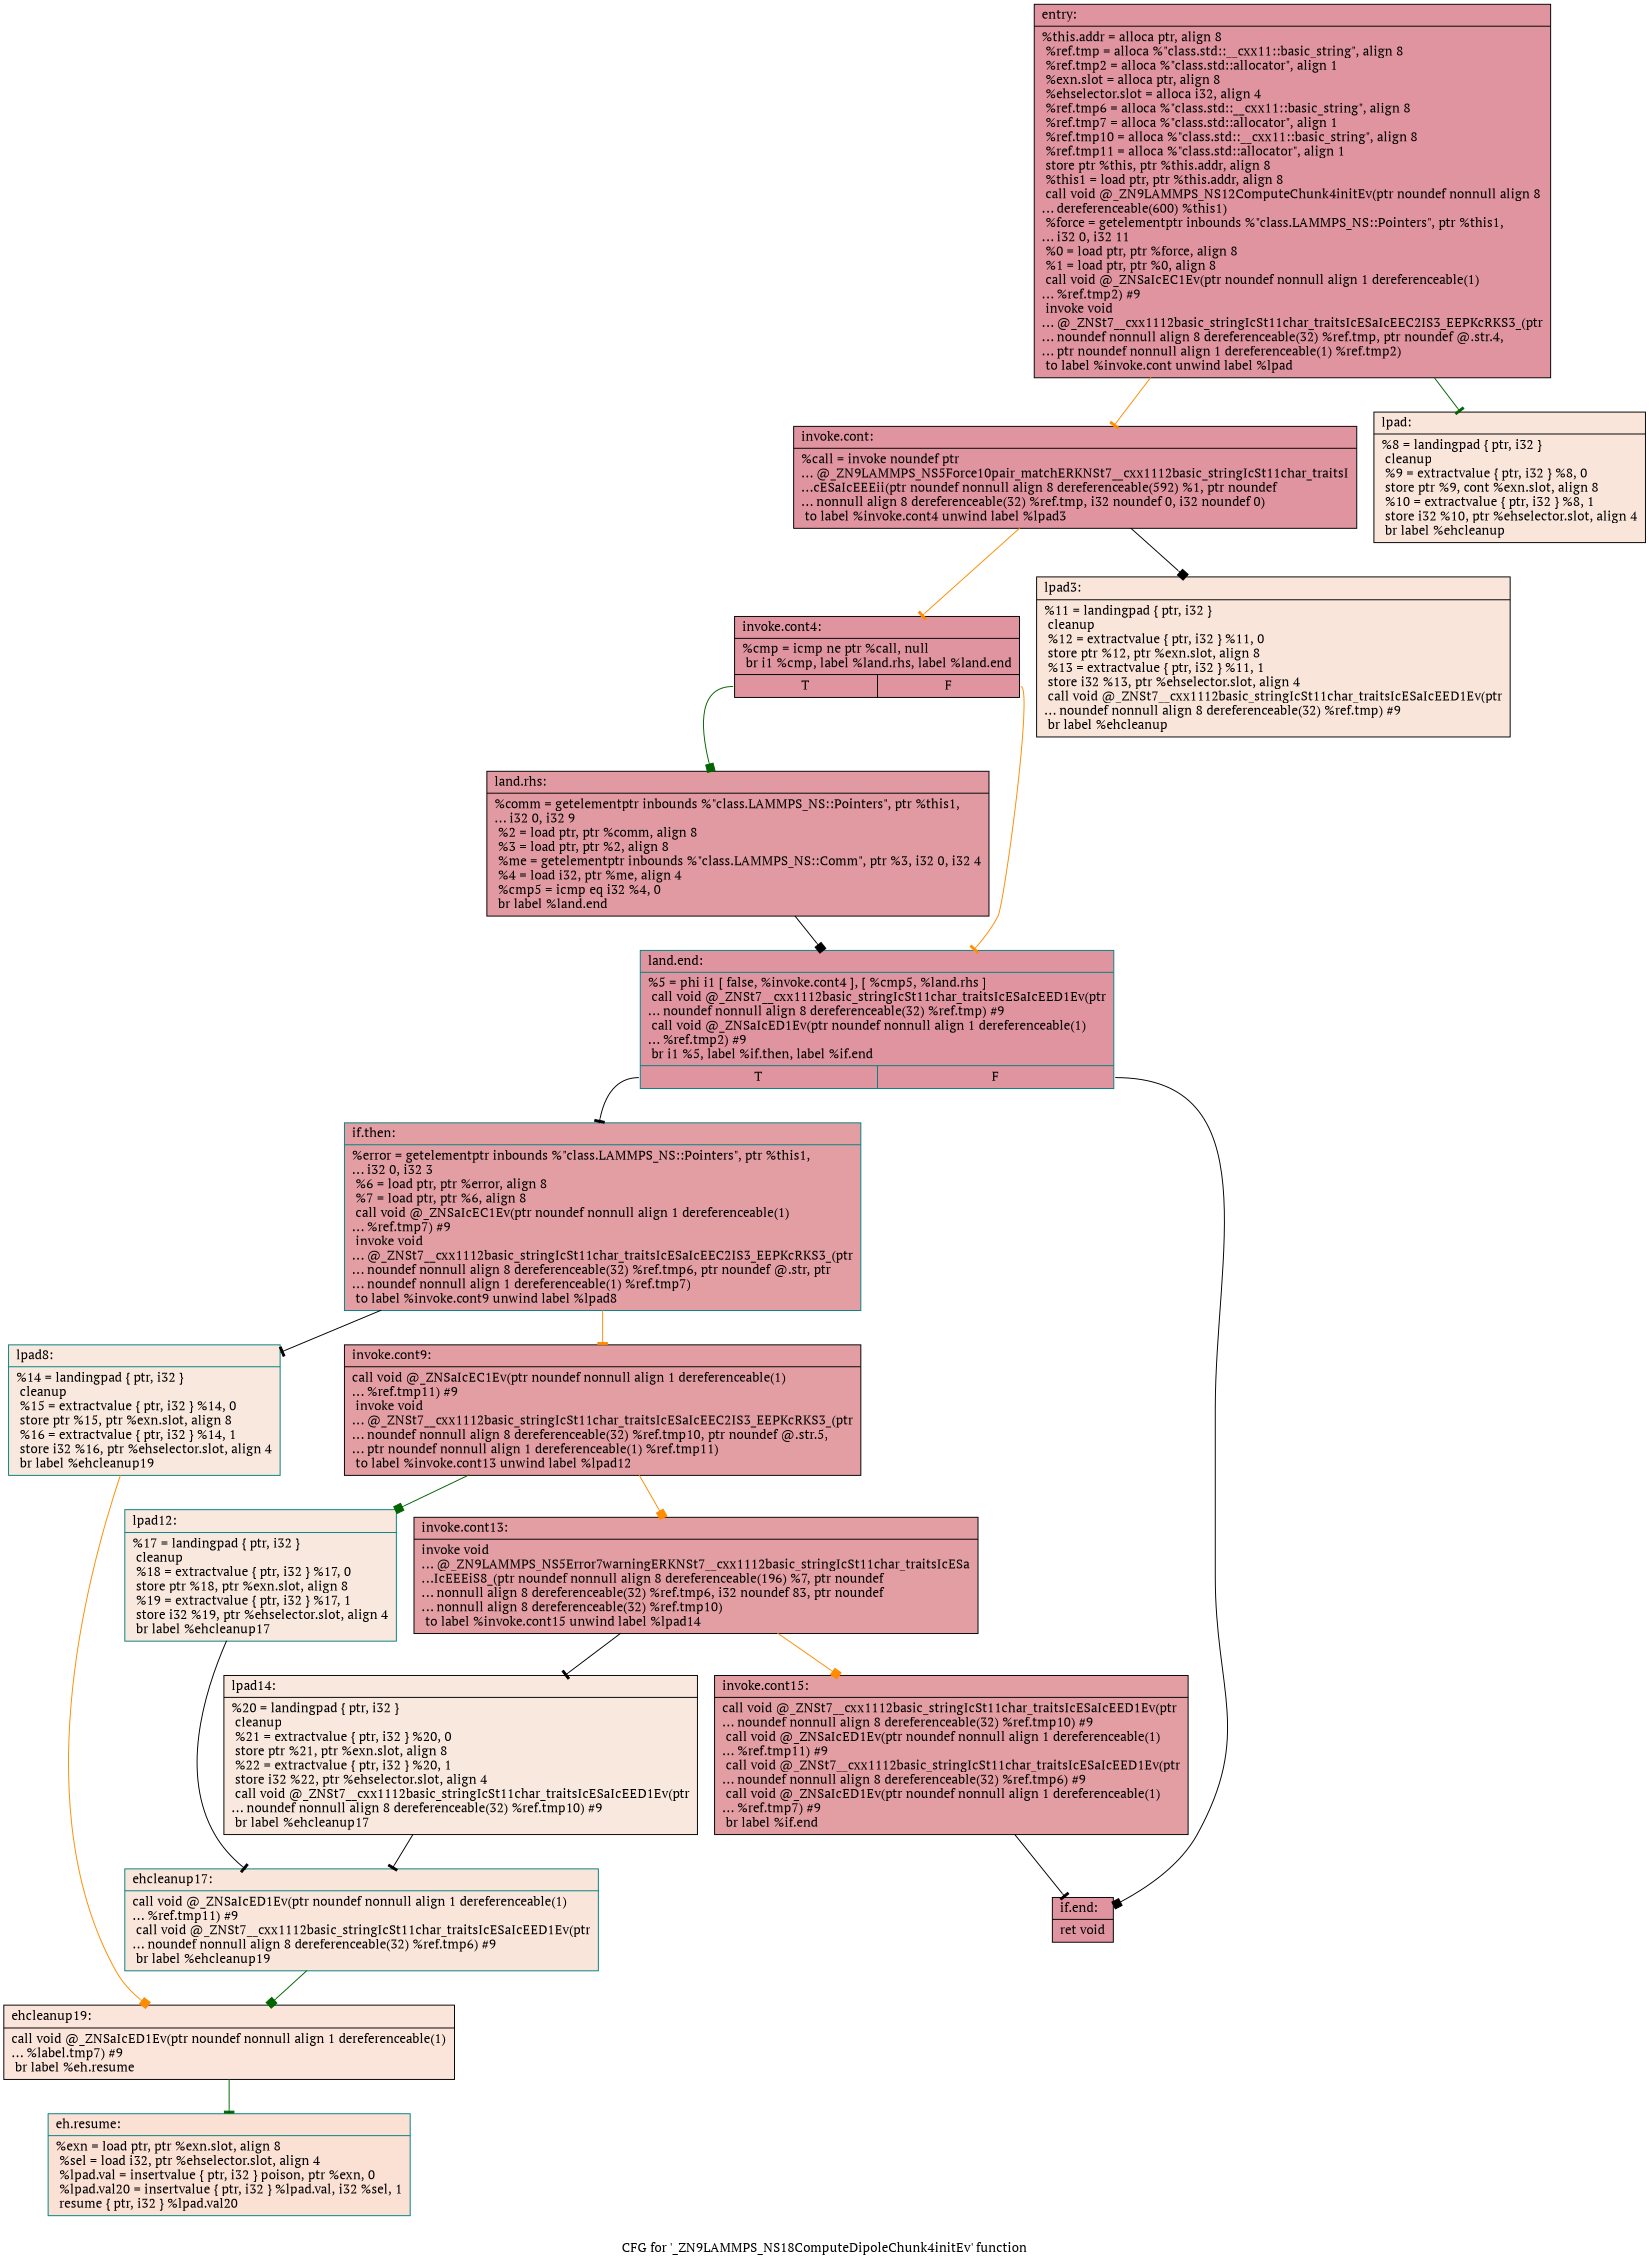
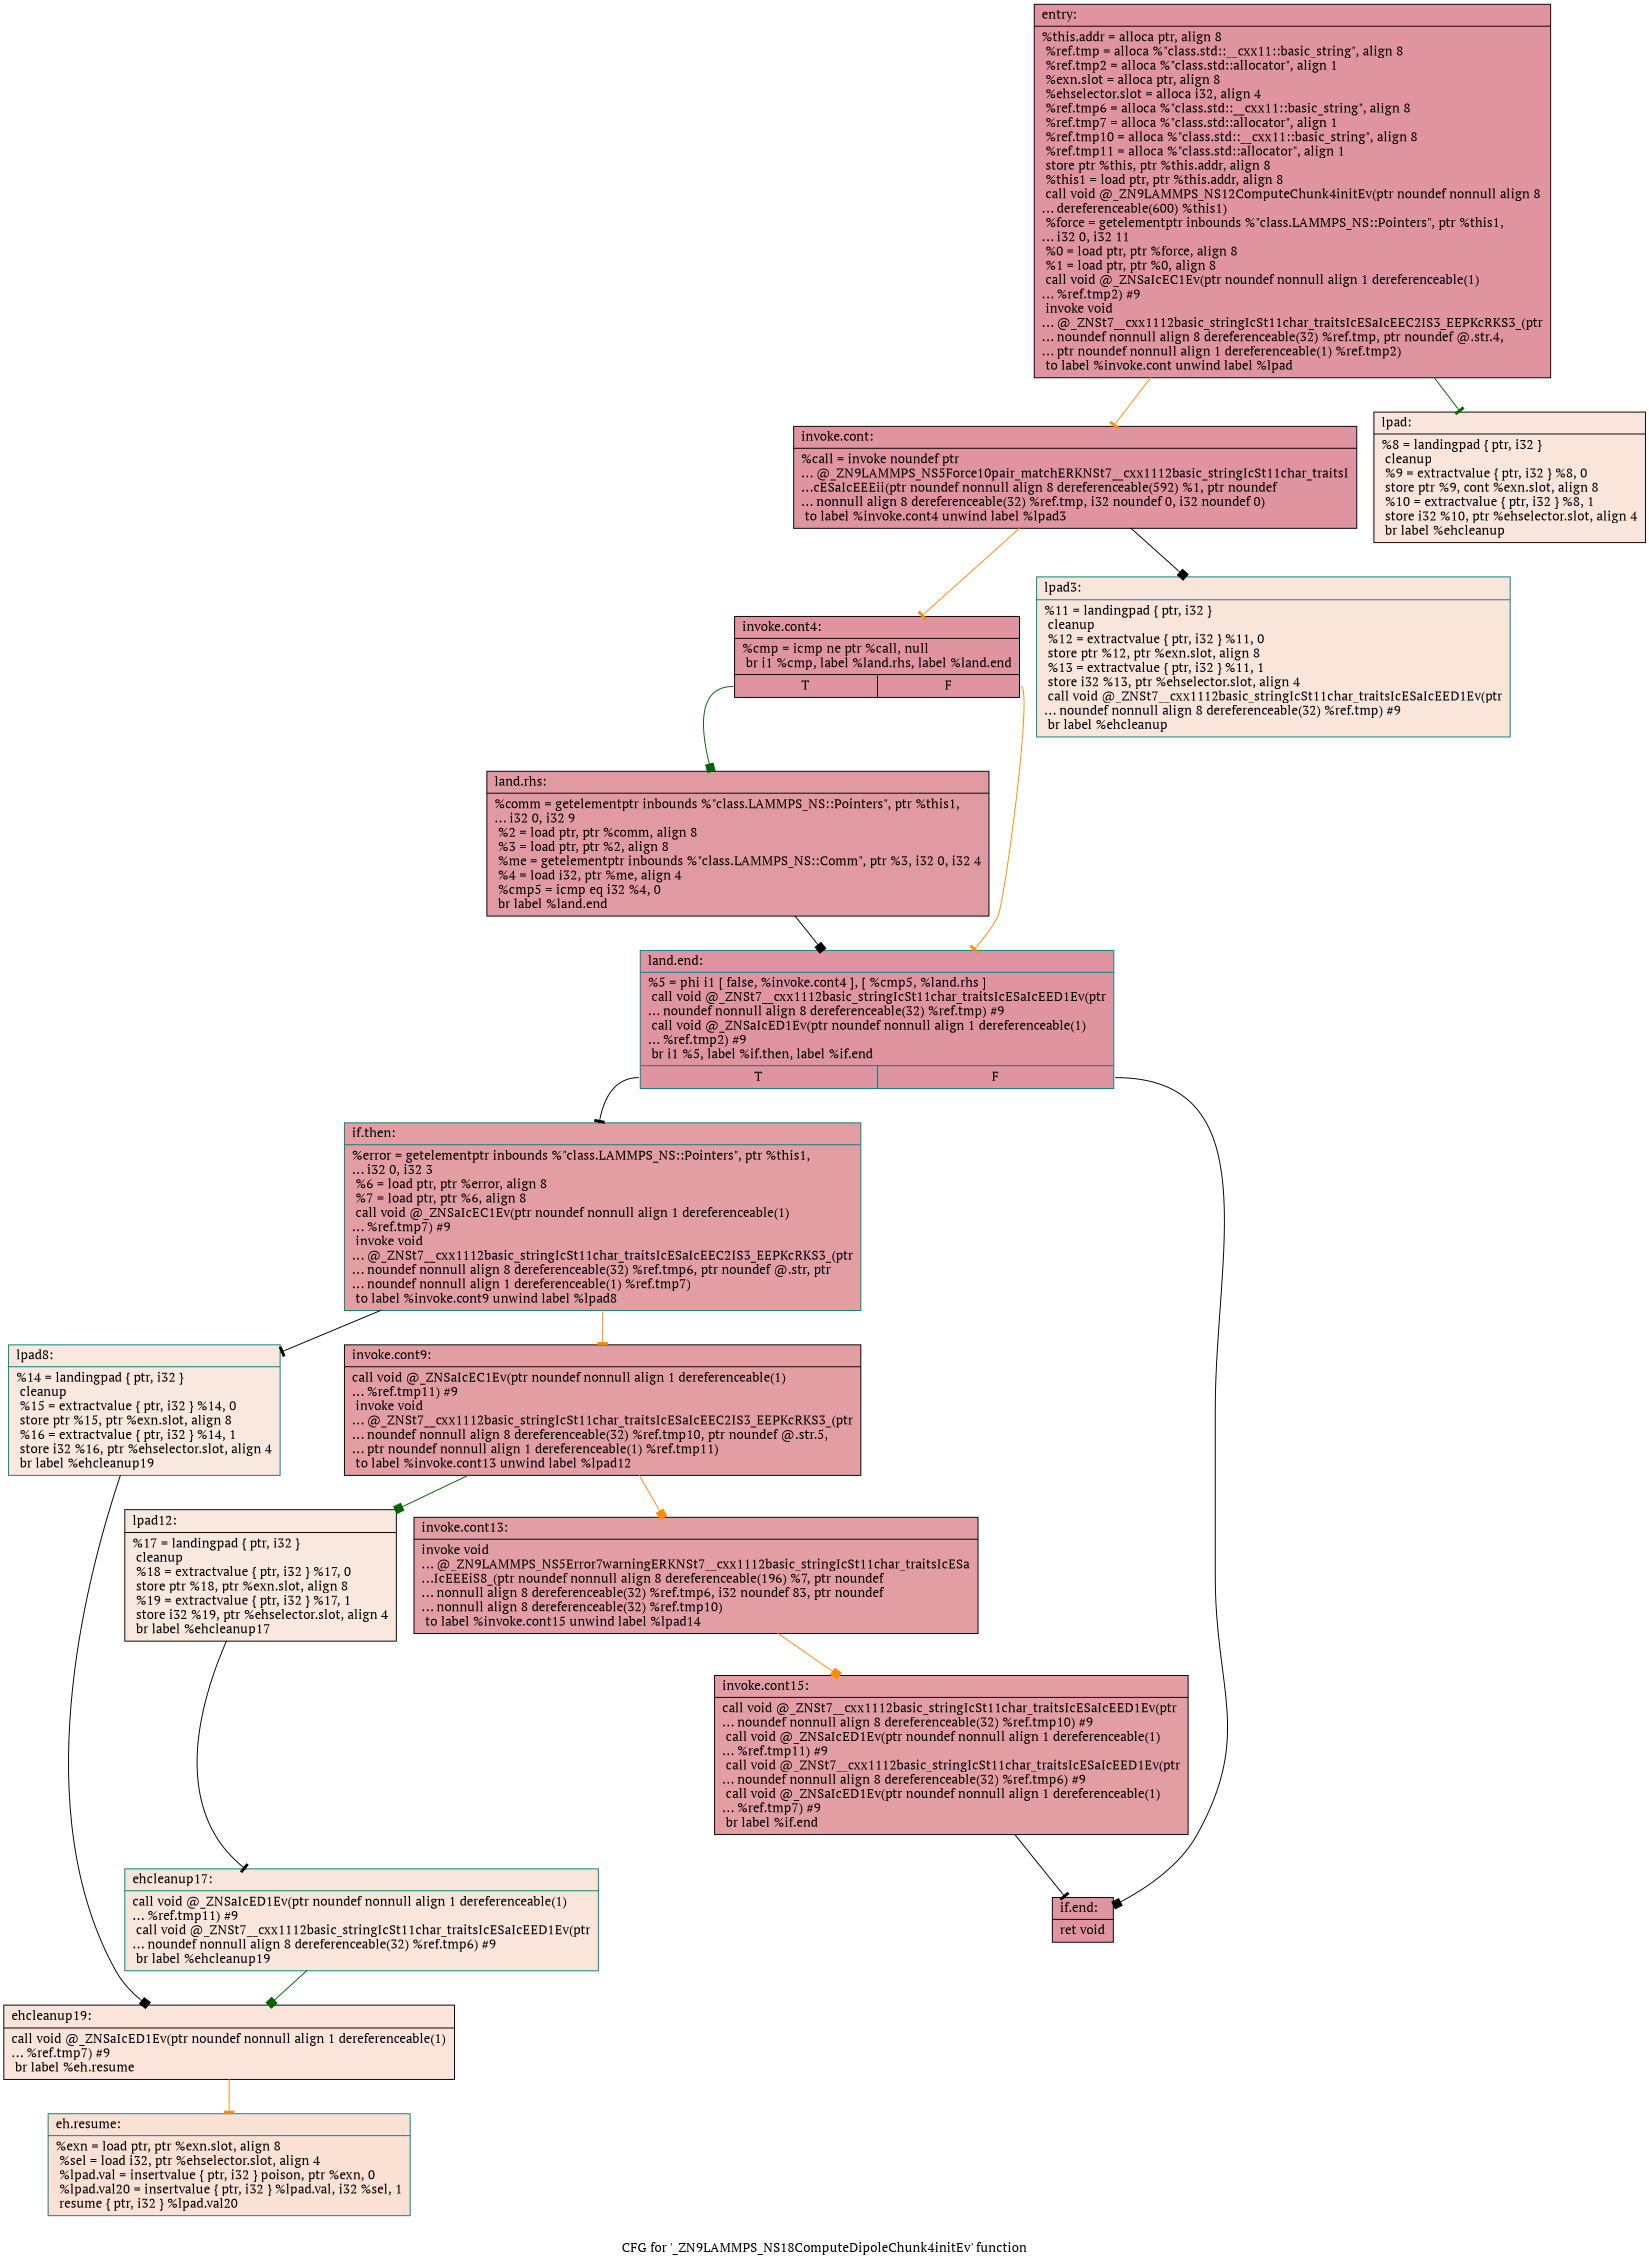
node "lpad3:": color black -> teal
node "lpad12:": color teal -> black
edge "lpad8:" -> "ehcleanup19:": color darkorange -> black
node "lpad14:": removed
node "ehcleanup19:": text "... %label.tmp7) #9" -> "... %ref.tmp7) #9"
edge "ehcleanup19:" -> "eh.resume:": color darkgreen -> darkorange
